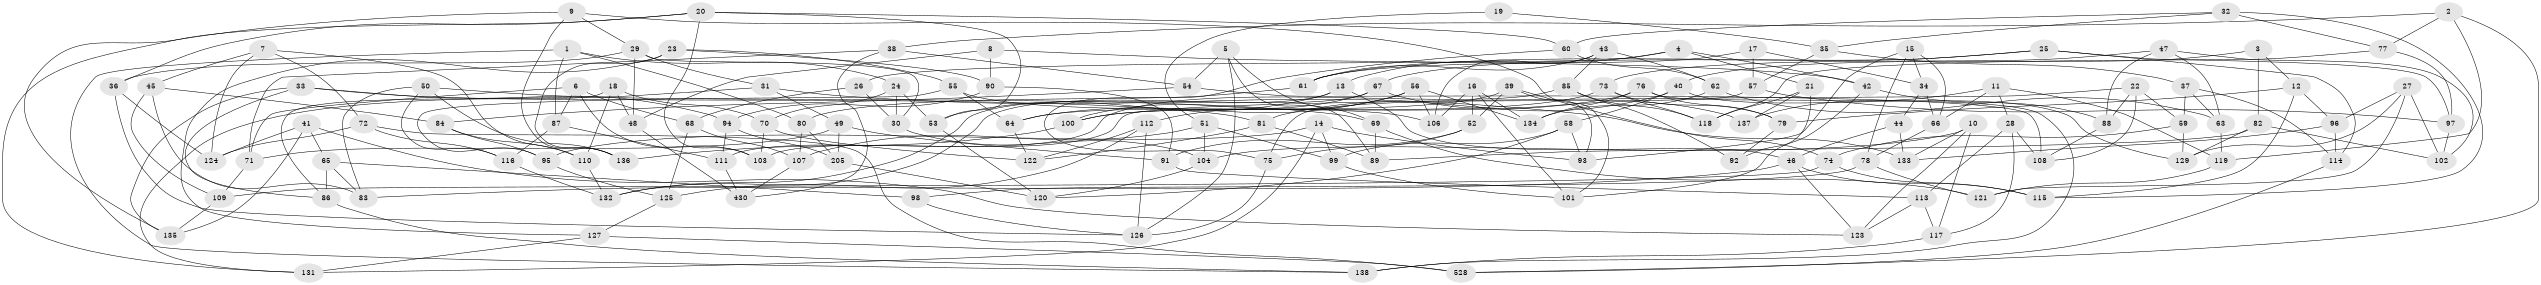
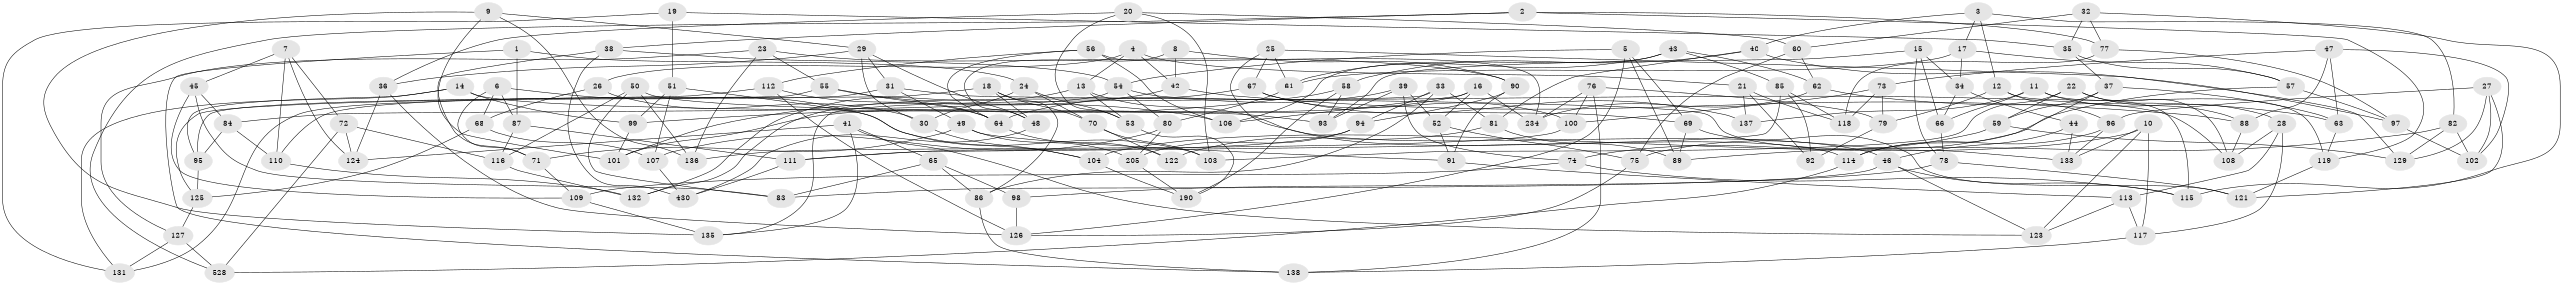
edge "3" -- "17": added
edge "20" -- "131": now "19" -- "131"
edge "1" -- "80": now "54" -- "80"
node "134": label "134" -> "234"
edge "112" -- "122": now "112" -- "64"
node "120": label "120" -> "190"
